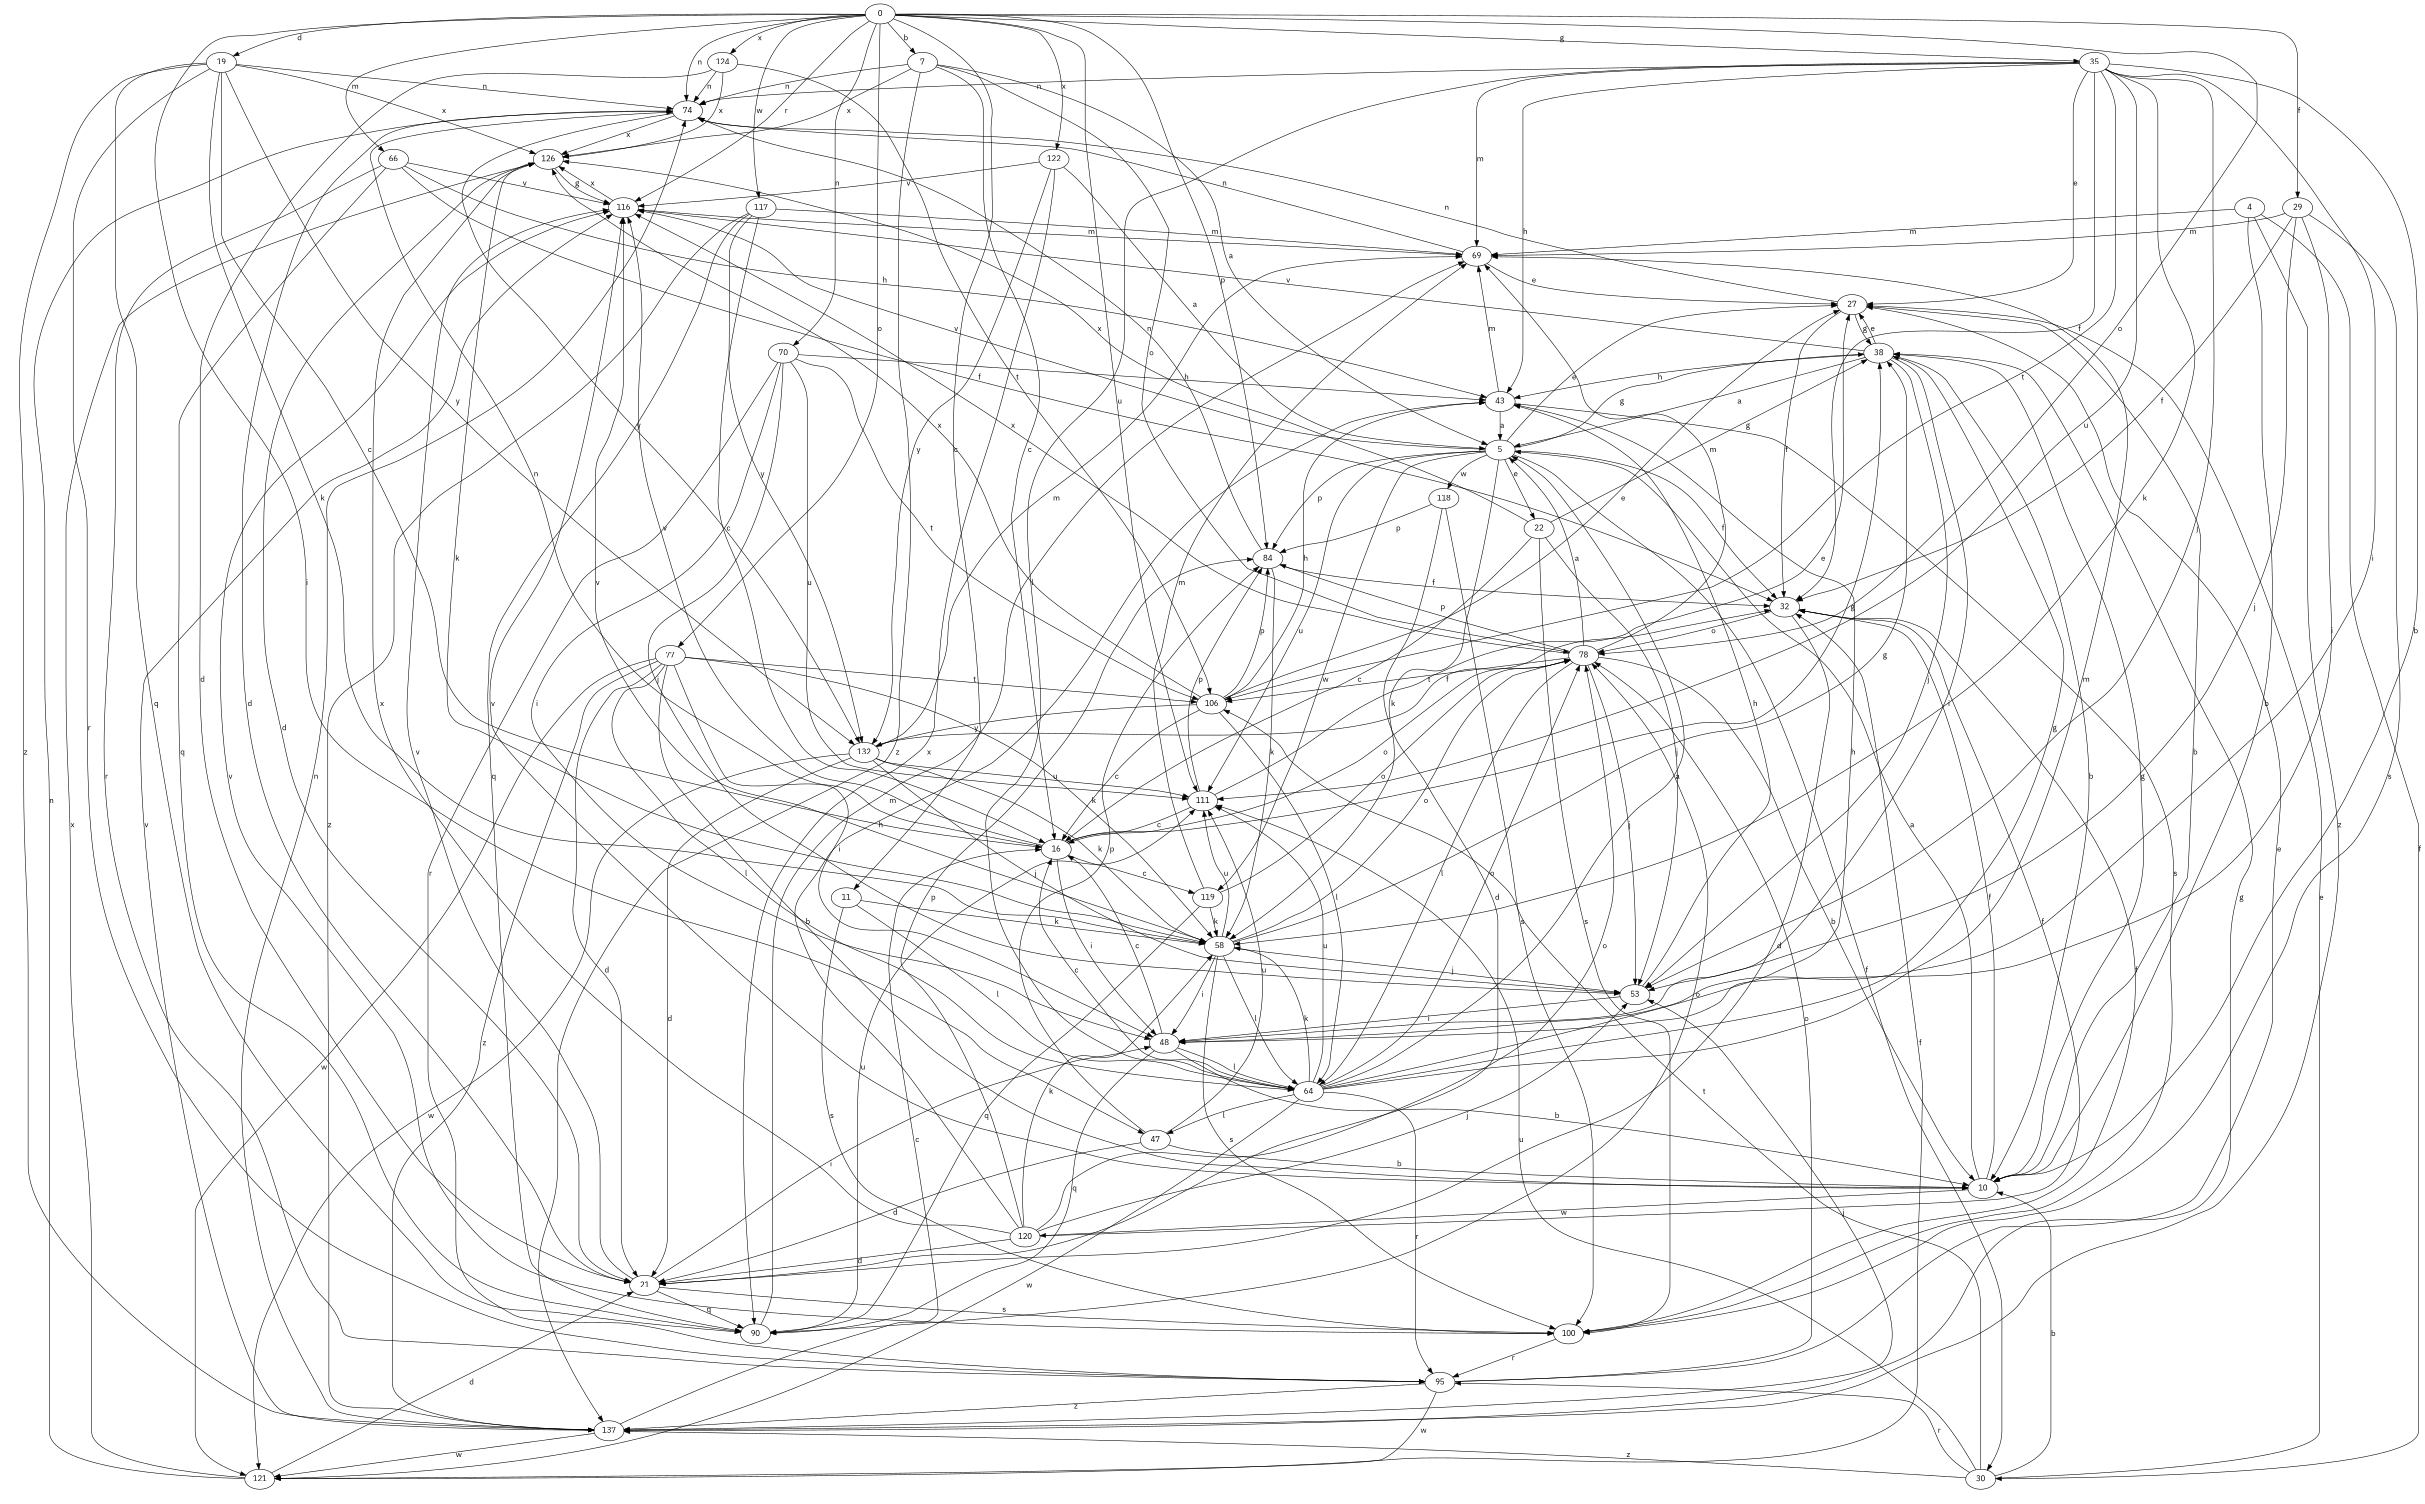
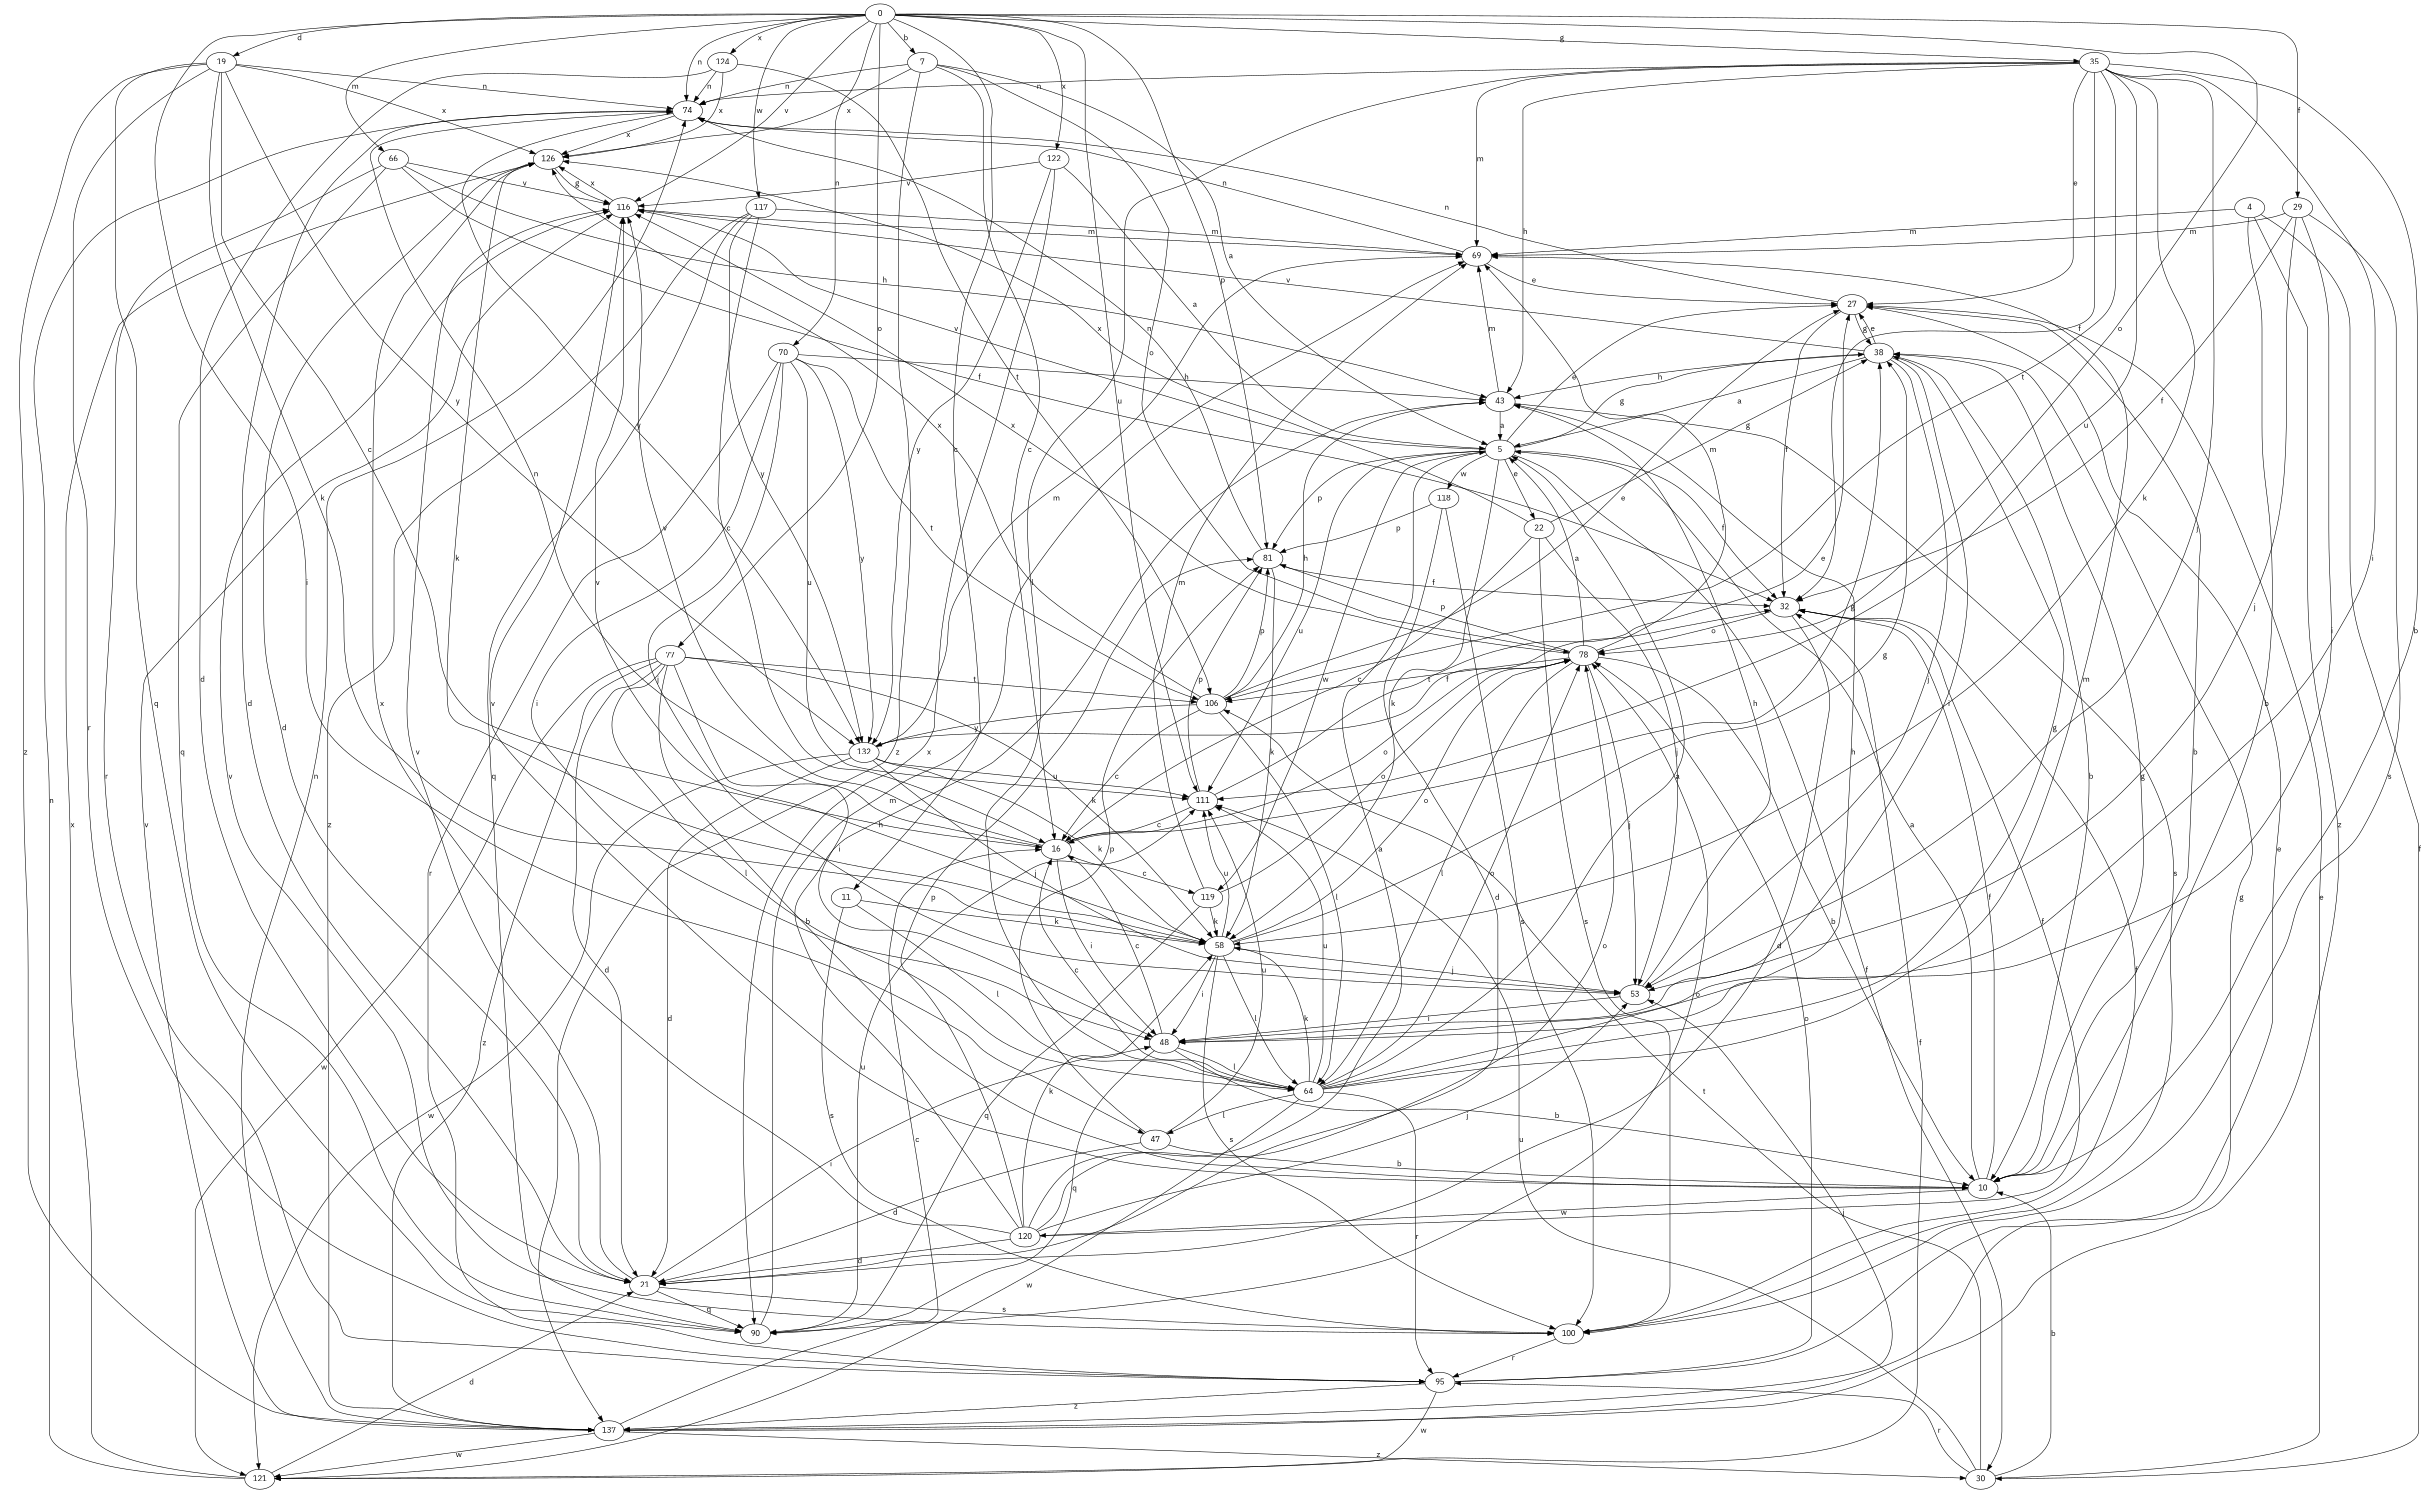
edge "0" -> "116": label "r" -> "v"
edge "70" -> "132": added, label "y"
node "84": label "84" -> "81"
edge "120" -> "5": added, label "a"
edge "30" -> "137": reversed
